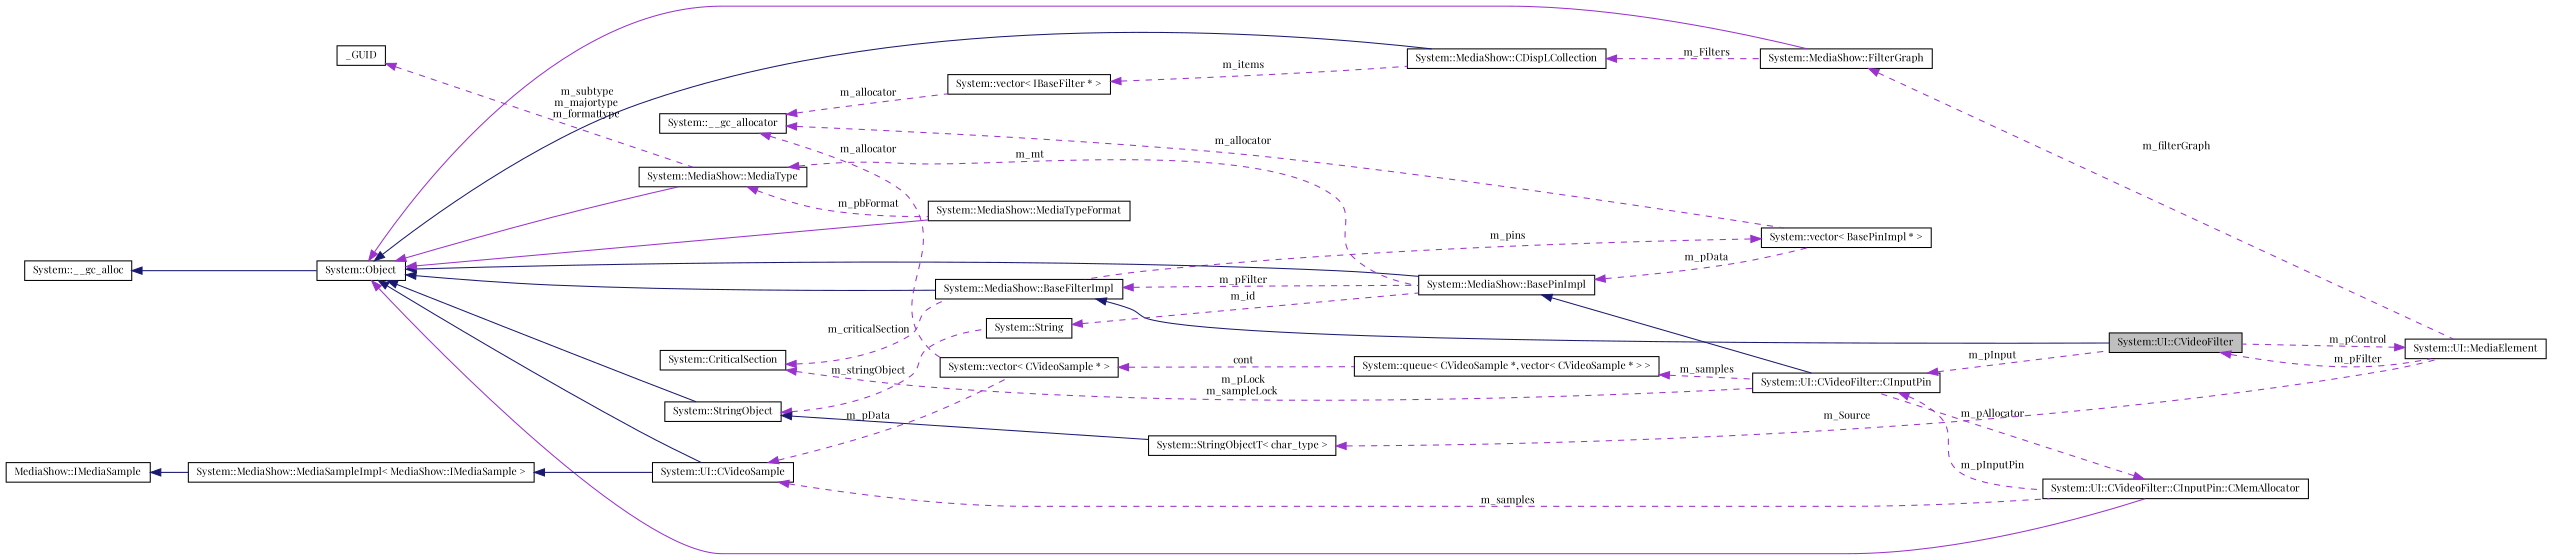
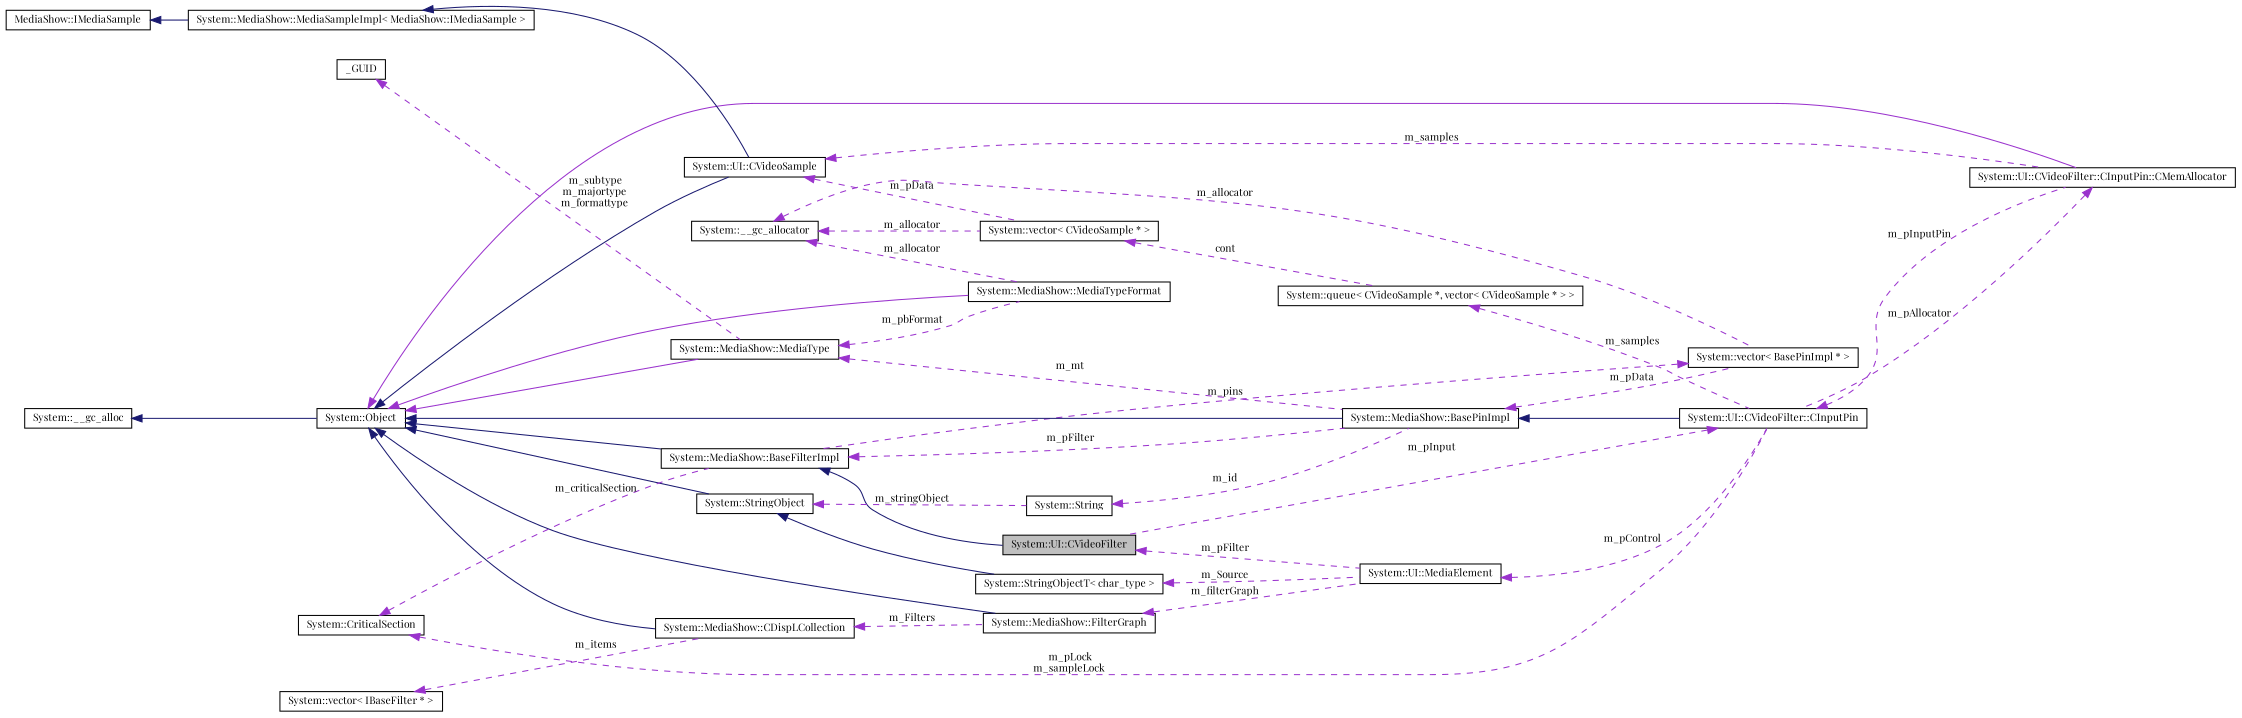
edge "System::MediaShow::FilterGraph" -> "System::Object": color darkorchid3 -> midnightblue
edge "System::vector< IBaseFilter * >" -> "System::__gc_allocator": now "System::MediaShow::MediaTypeFormat" -> "System::__gc_allocator"
edge "System::UI::CVideoFilter" -> "System::UI::MediaElement": now "System::UI::CVideoFilter::CInputPin" -> "System::UI::MediaElement"
